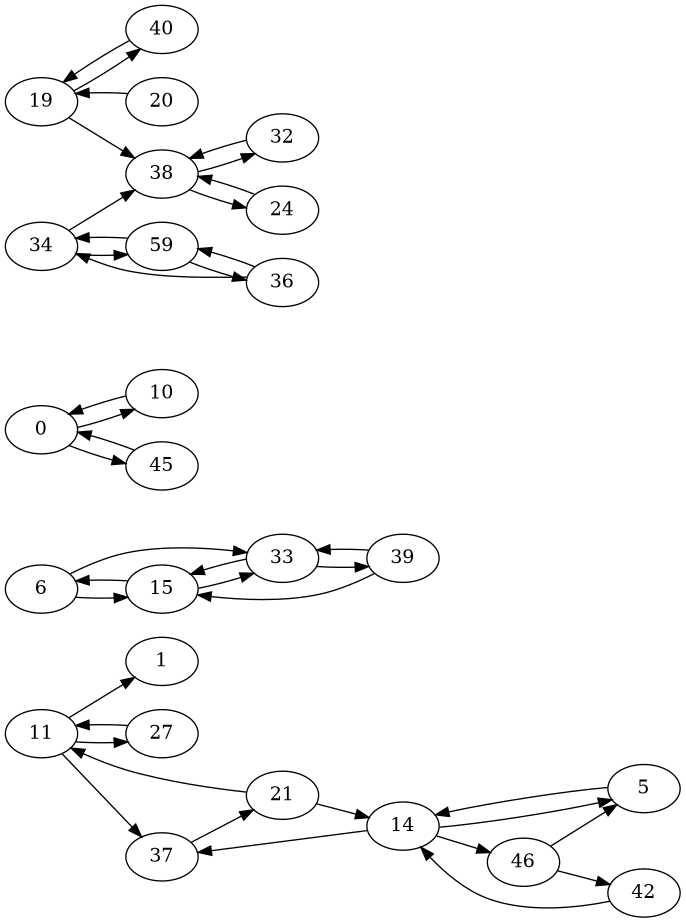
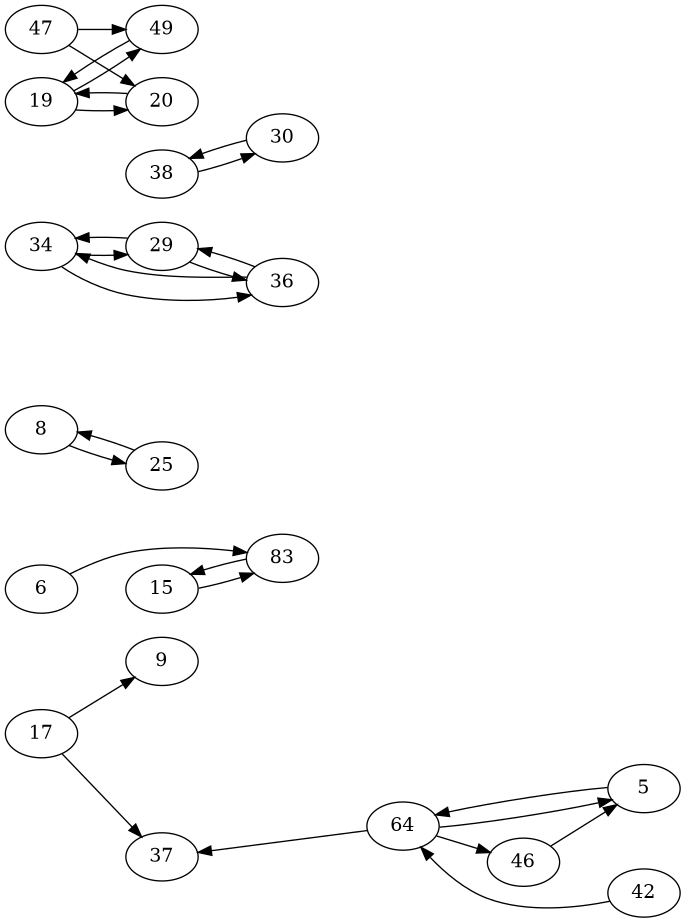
node "47": added
node "40": label "40" -> "49"
edge "19" -> "38": now "19" -> "20"
node "32": label "32" -> "30"
node "24": removed
edge "34" -> "38": now "34" -> "36"
node "59": label "59" -> "29"
node "10": removed
node "0": label "0" -> "8"
node "45": label "45" -> "25"
node "33": label "33" -> "83"
node "39": removed
edge "15" -> "6": removed
edge "6" -> "15": removed
node "1": label "1" -> "9"
node "11": label "11" -> "17"
node "27": removed
node "21": removed
node "14": label "14" -> "64"
edge "46" -> "42": removed
